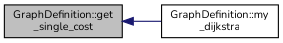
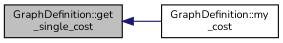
node "GraphDefinition::my _dijkstra": label "GraphDefinition::my _dijkstra" -> "GraphDefinition::my _cost"
